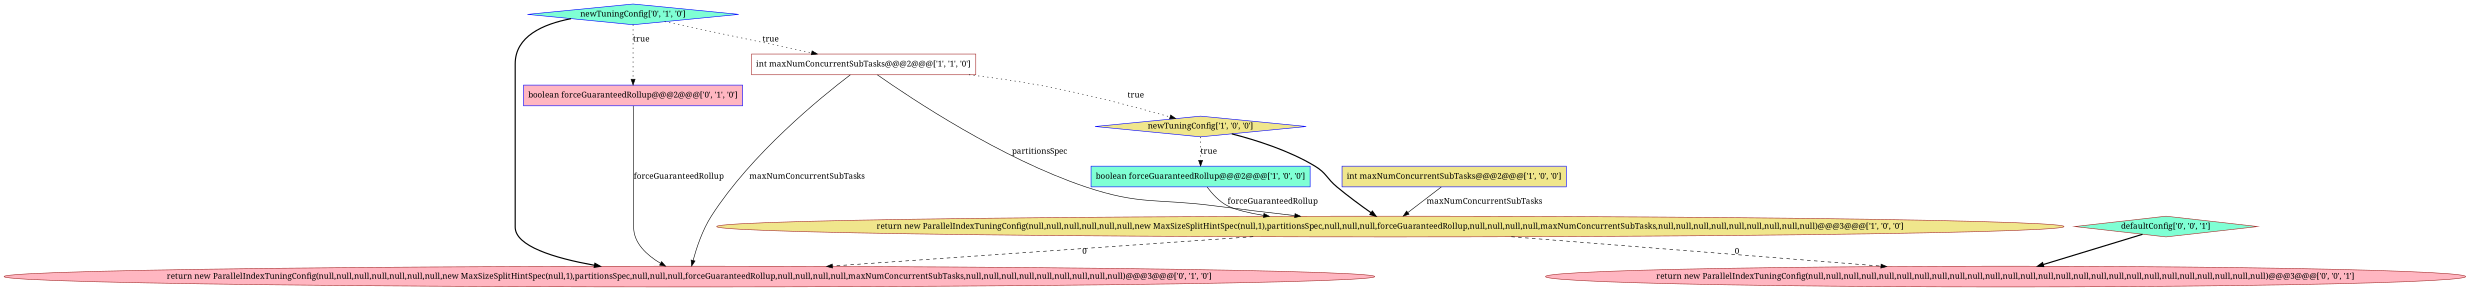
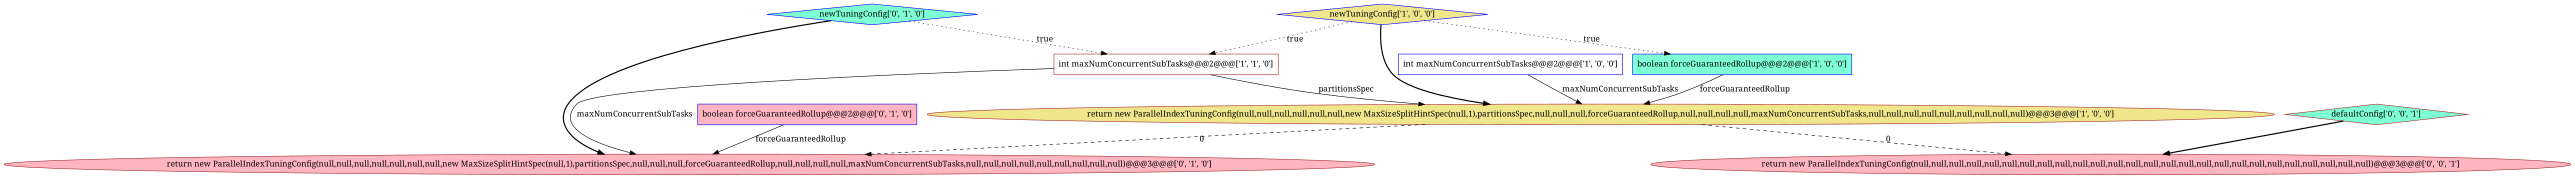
edge "newTuningConfig['0', '1', '0']" -> "boolean forceGuaranteedRollup@@@2@@@['0', '1', '0']": removed, label "true"
edge "int maxNumConcurrentSubTasks@@@2@@@['1', '1', '0']" -> "newTuningConfig['1', '0', '0']": reversed
node "int maxNumConcurrentSubTasks@@@2@@@['1', '0', '0']": fillcolor khaki -> white
